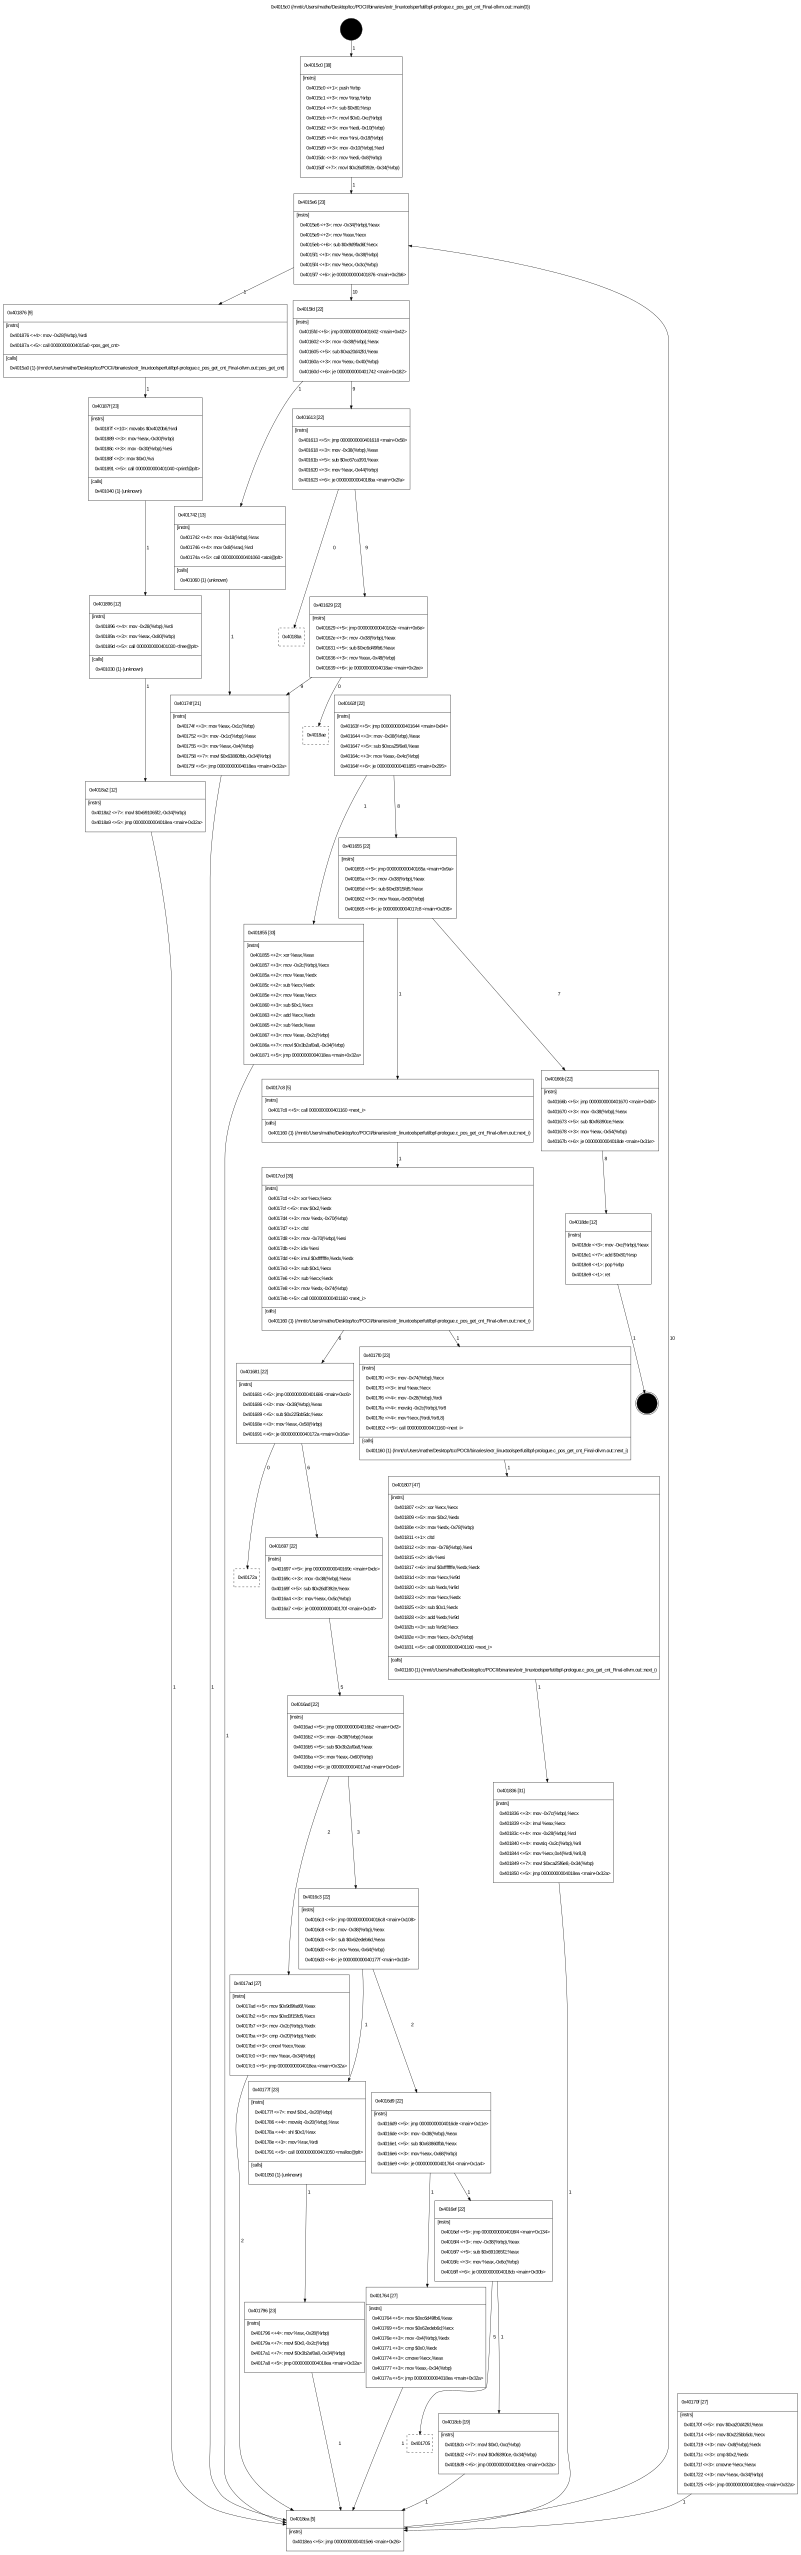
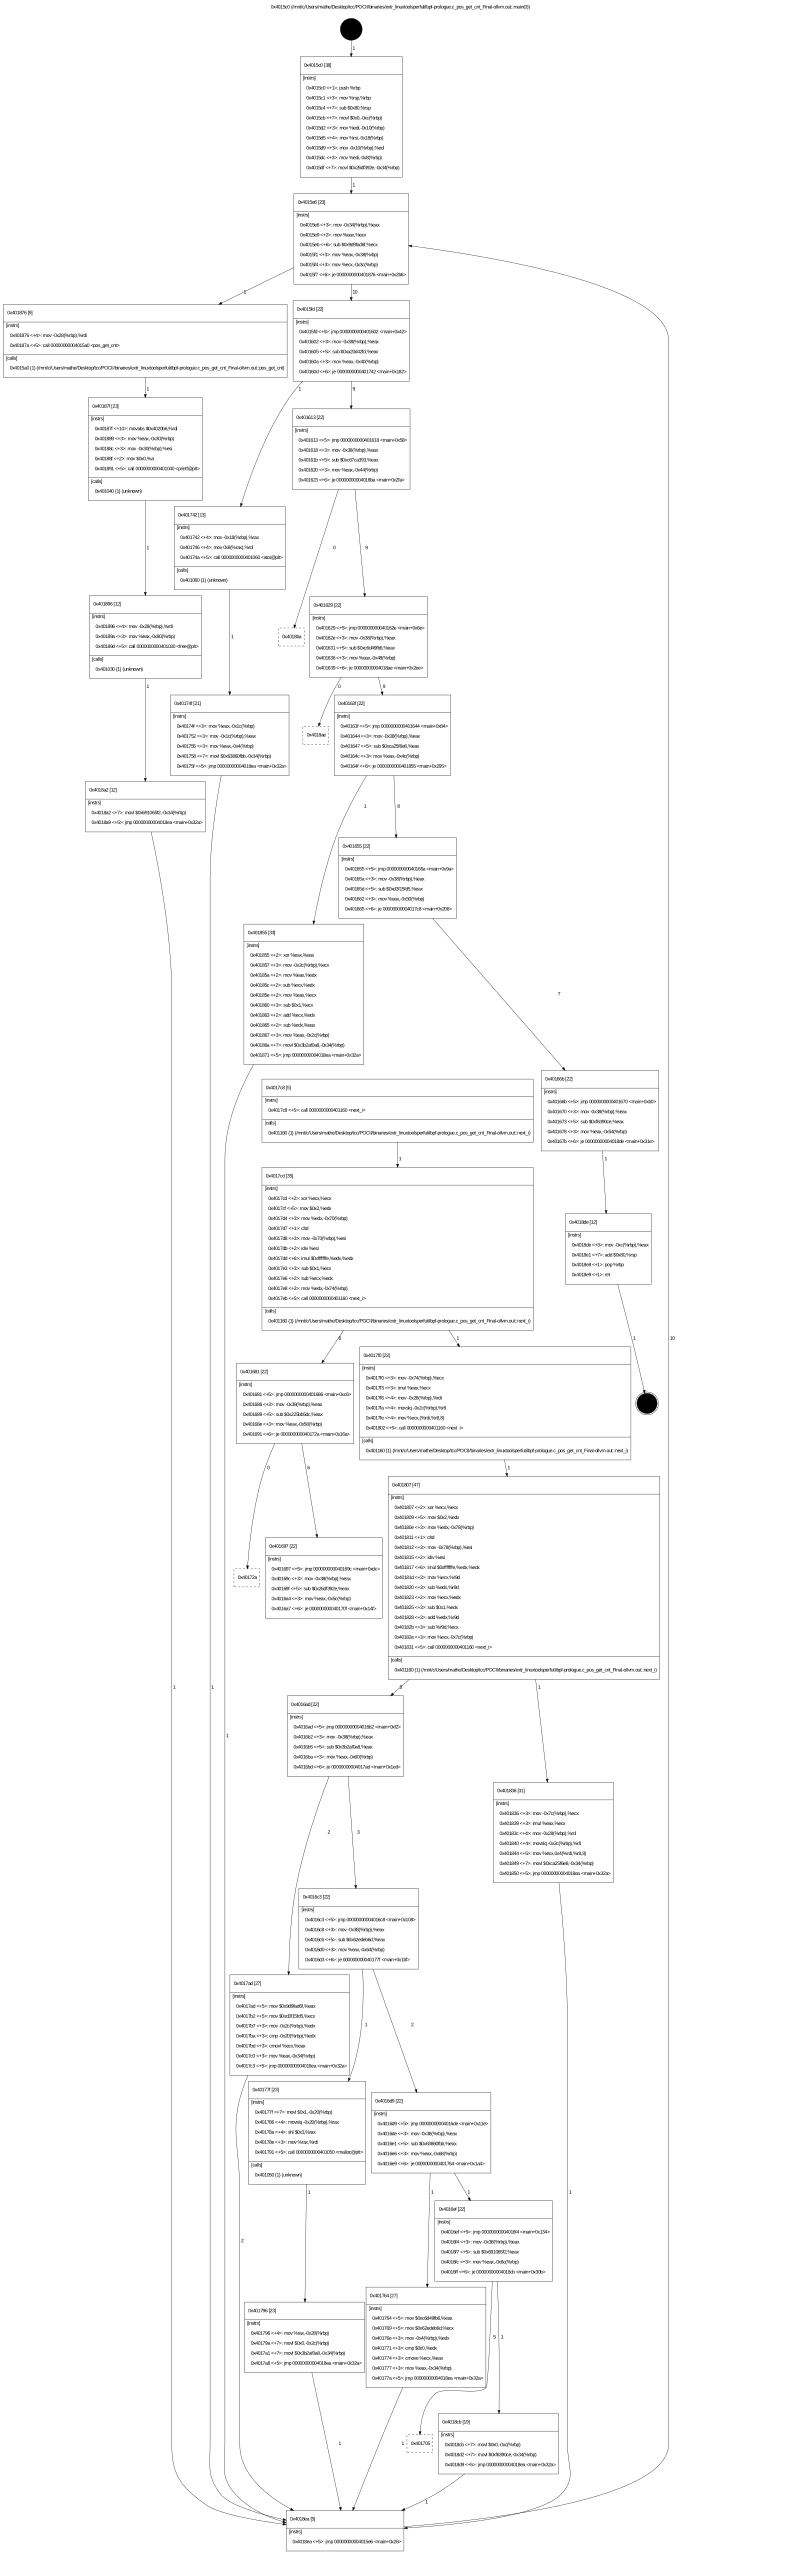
edge "0x401629 [22]" -> "0x40174f [21]": now "0x401629 [22]" -> "0x40163f [22]"
edge "0x401655 [22]" -> "0x4017c8 [5]": removed, label "1"
edge "0x40166b [22]" -> "0x4018de [12]": label " 8" -> " 1"
edge "0x401697 [22]" -> "0x4016ad [22]": now "0x401807 [47]" -> "0x4016ad [22]"
node "0x40170f [27]": removed
